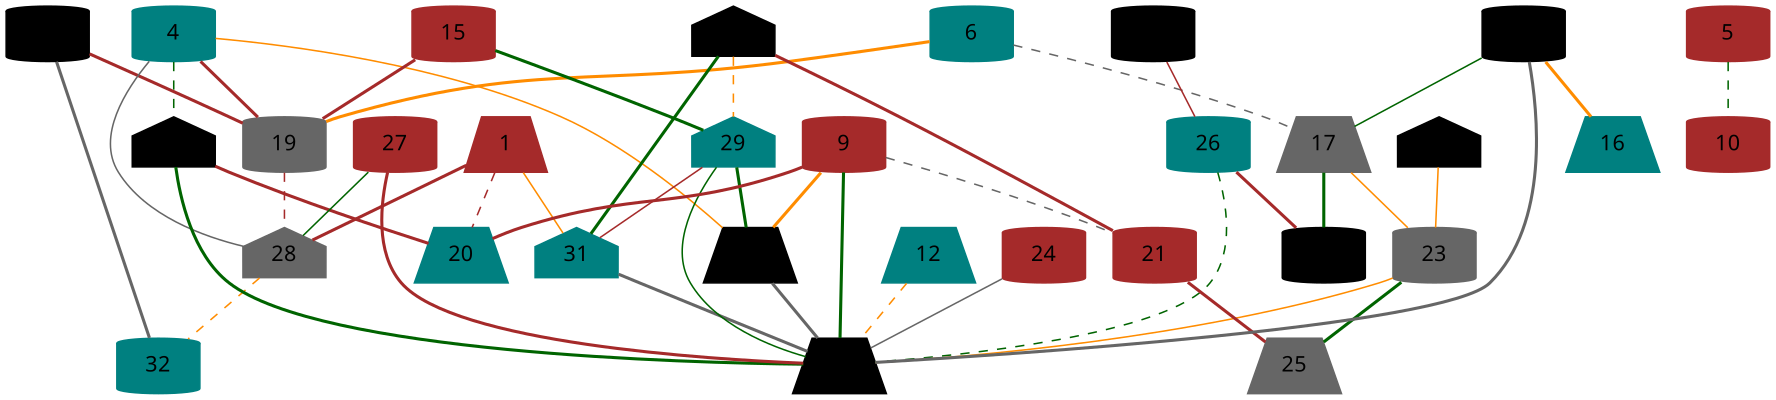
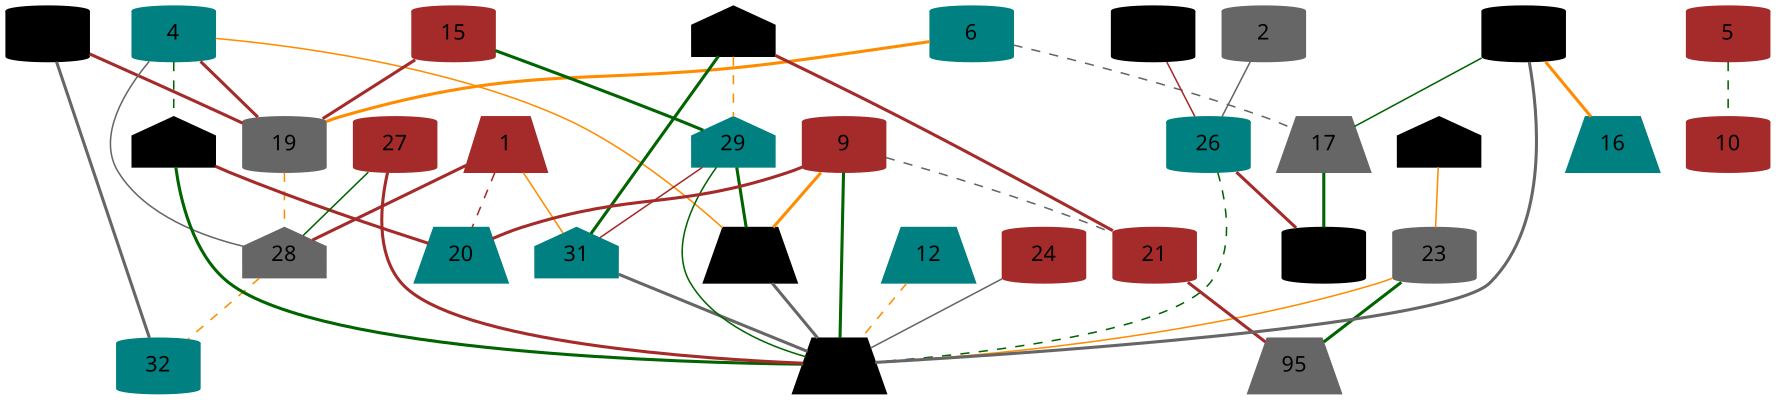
node "2": added
edge "17" -- "23": removed
edge "19" -- "28": color brown -> darkorange
node "25": label "25" -> "95"
